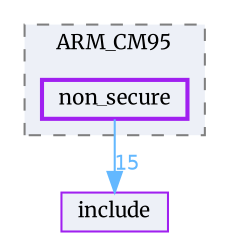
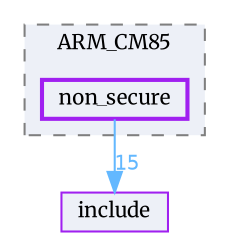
cluster "ARM_CM95": label "ARM_CM95" -> "ARM_CM85"
